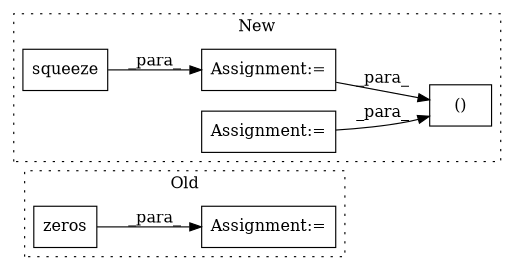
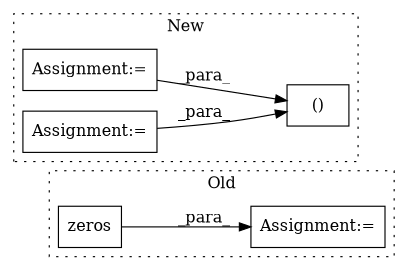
node "squeeze": removed
